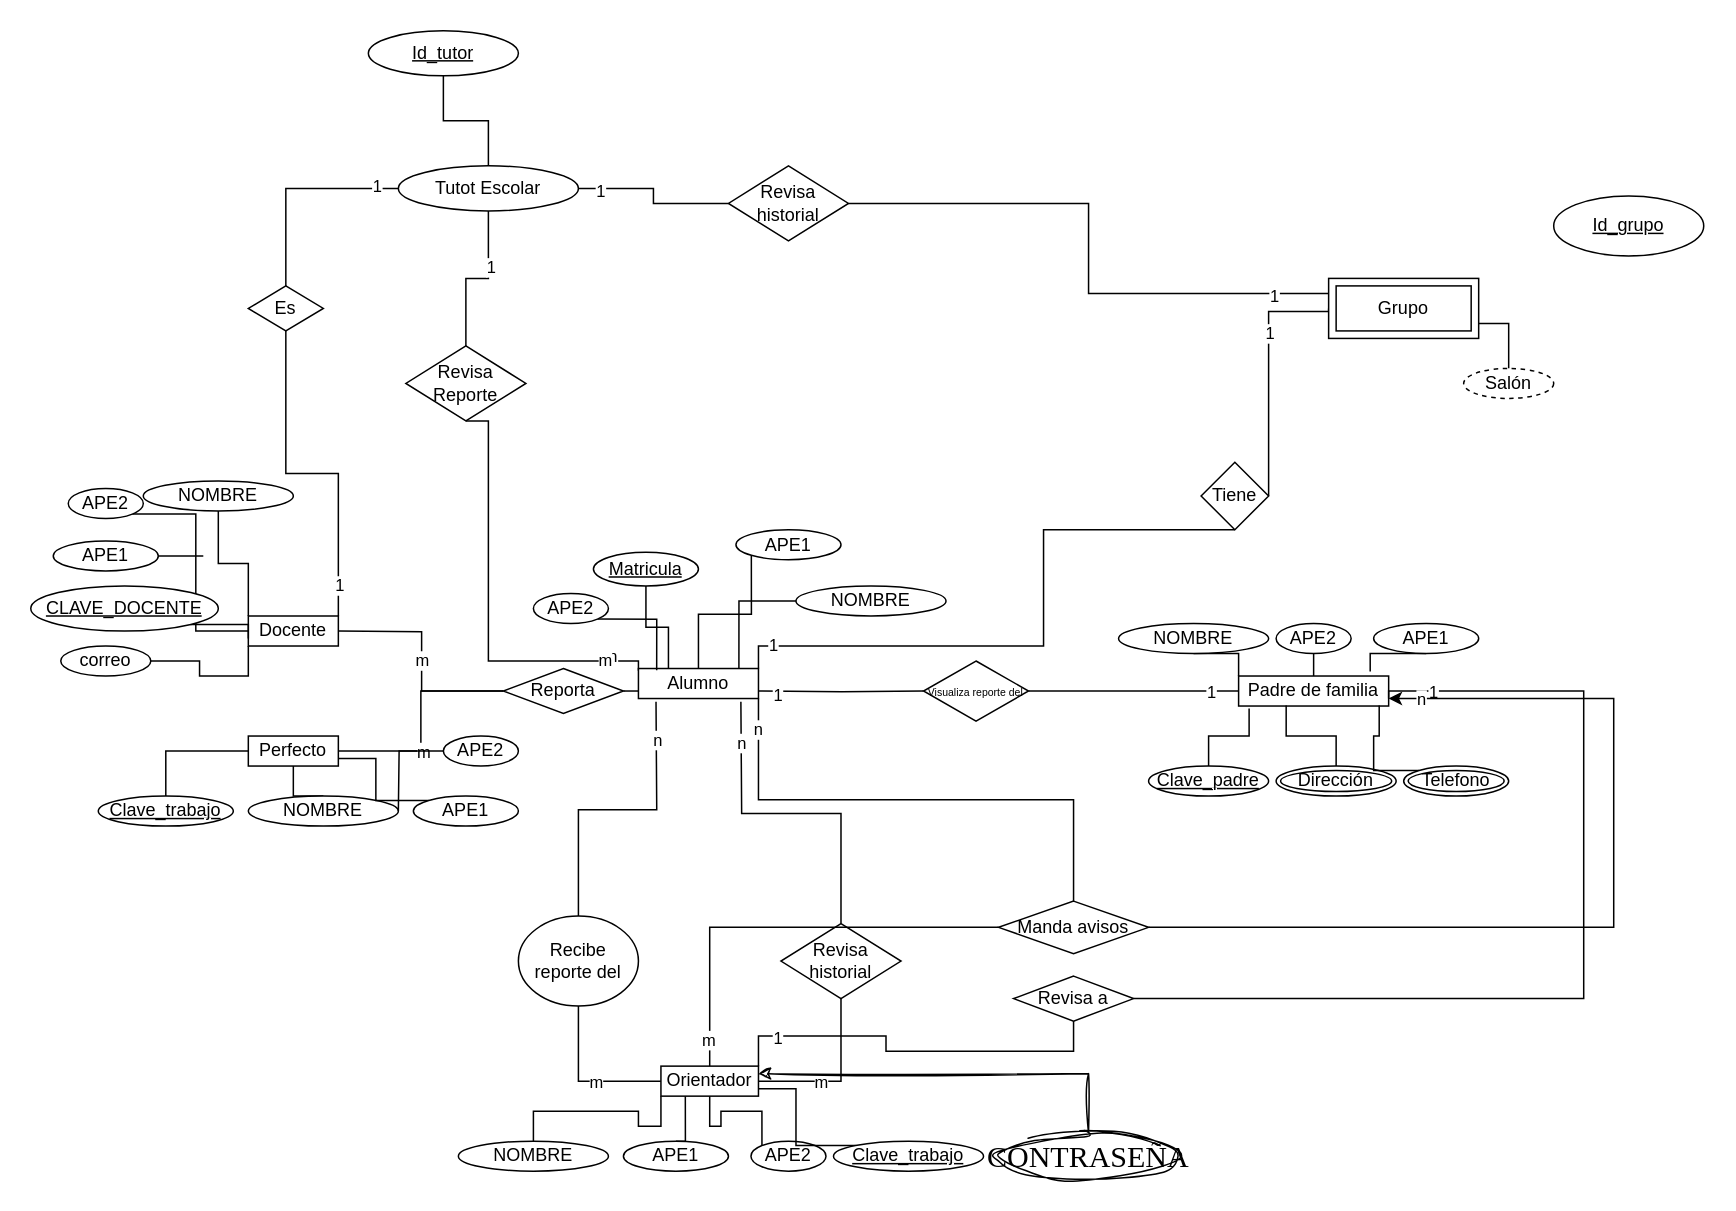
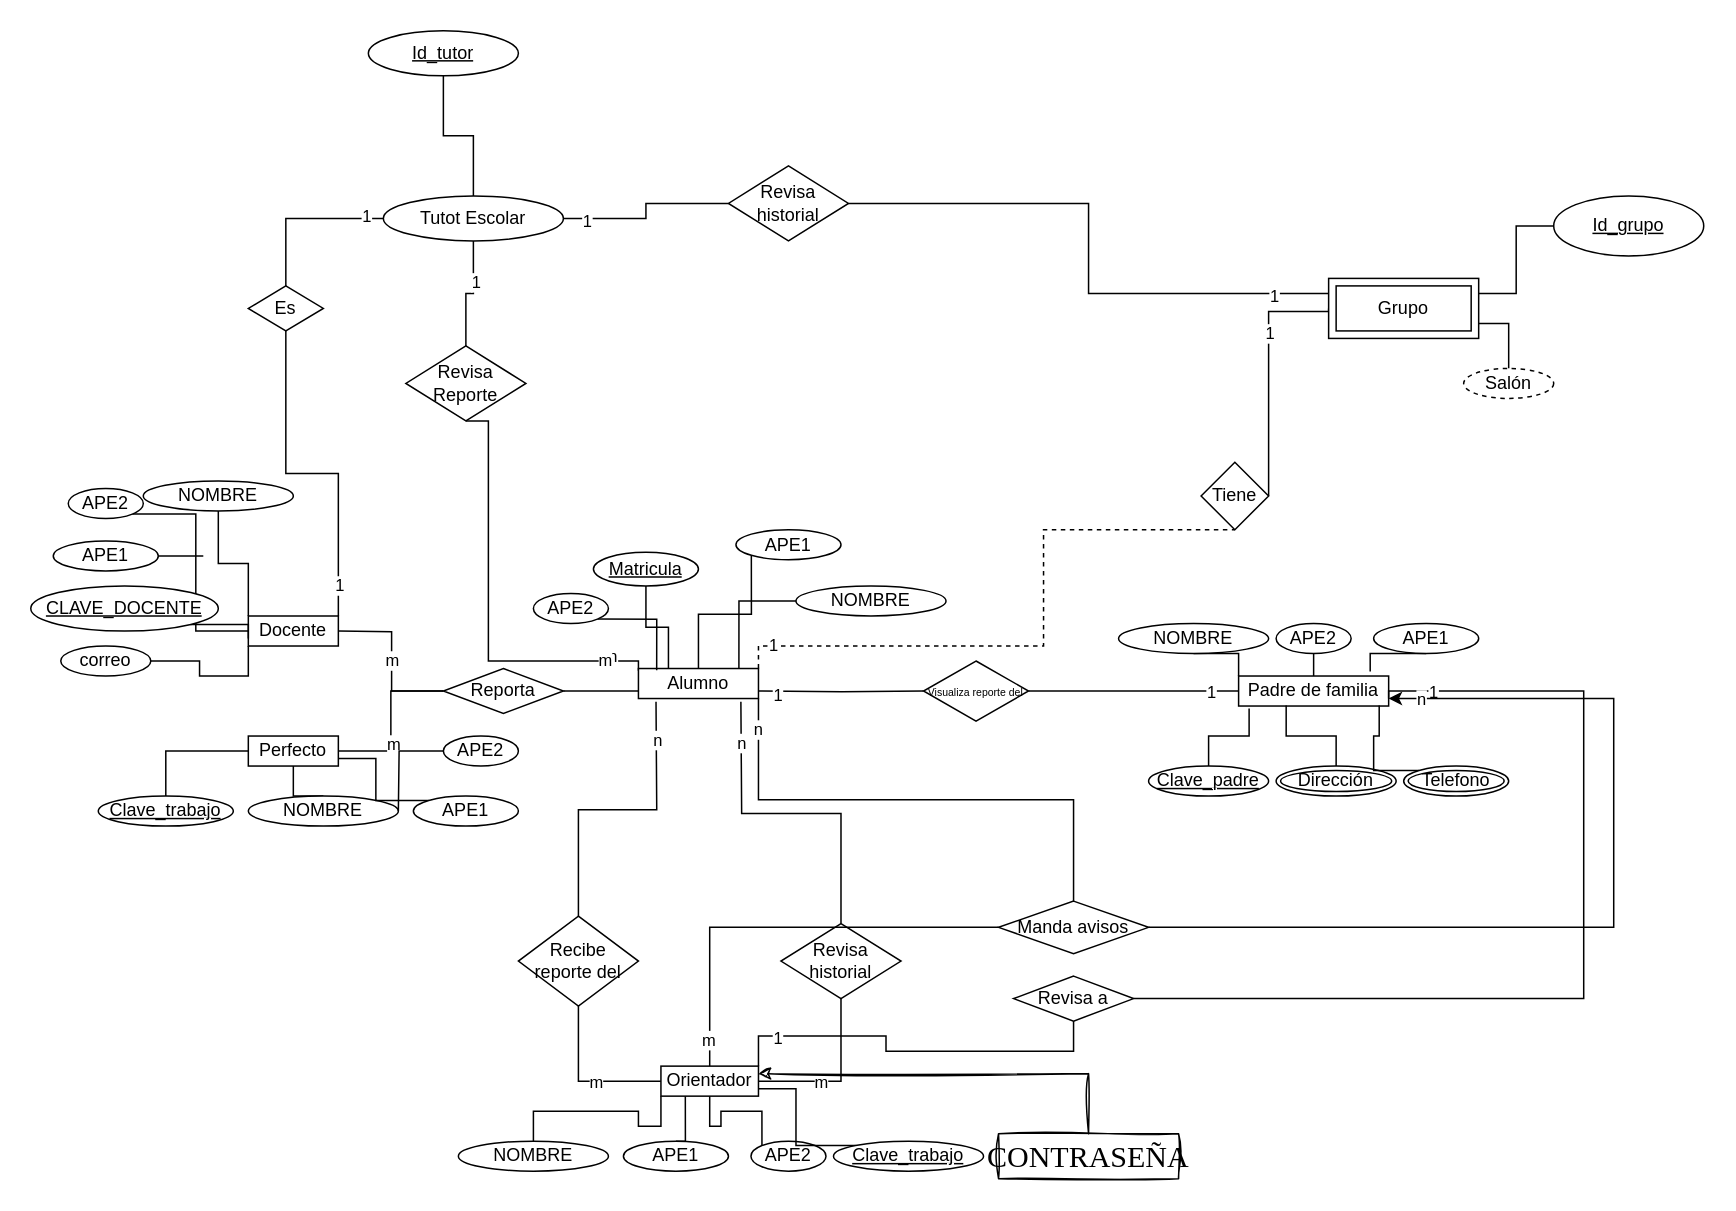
node "Tutot Escolar": moved (488, 188) -> (473, 218)
edge "Id_grupo" -- "Grupo": added
edge "Tiene" -- "Alumno": style solid -> dashed
node "Reporta": moved (563, 691) -> (503, 691)
node "Recibe reporte del": shape ellipse -> diamond
node "CONTRASEÑA": shape ellipse -> rectangle
